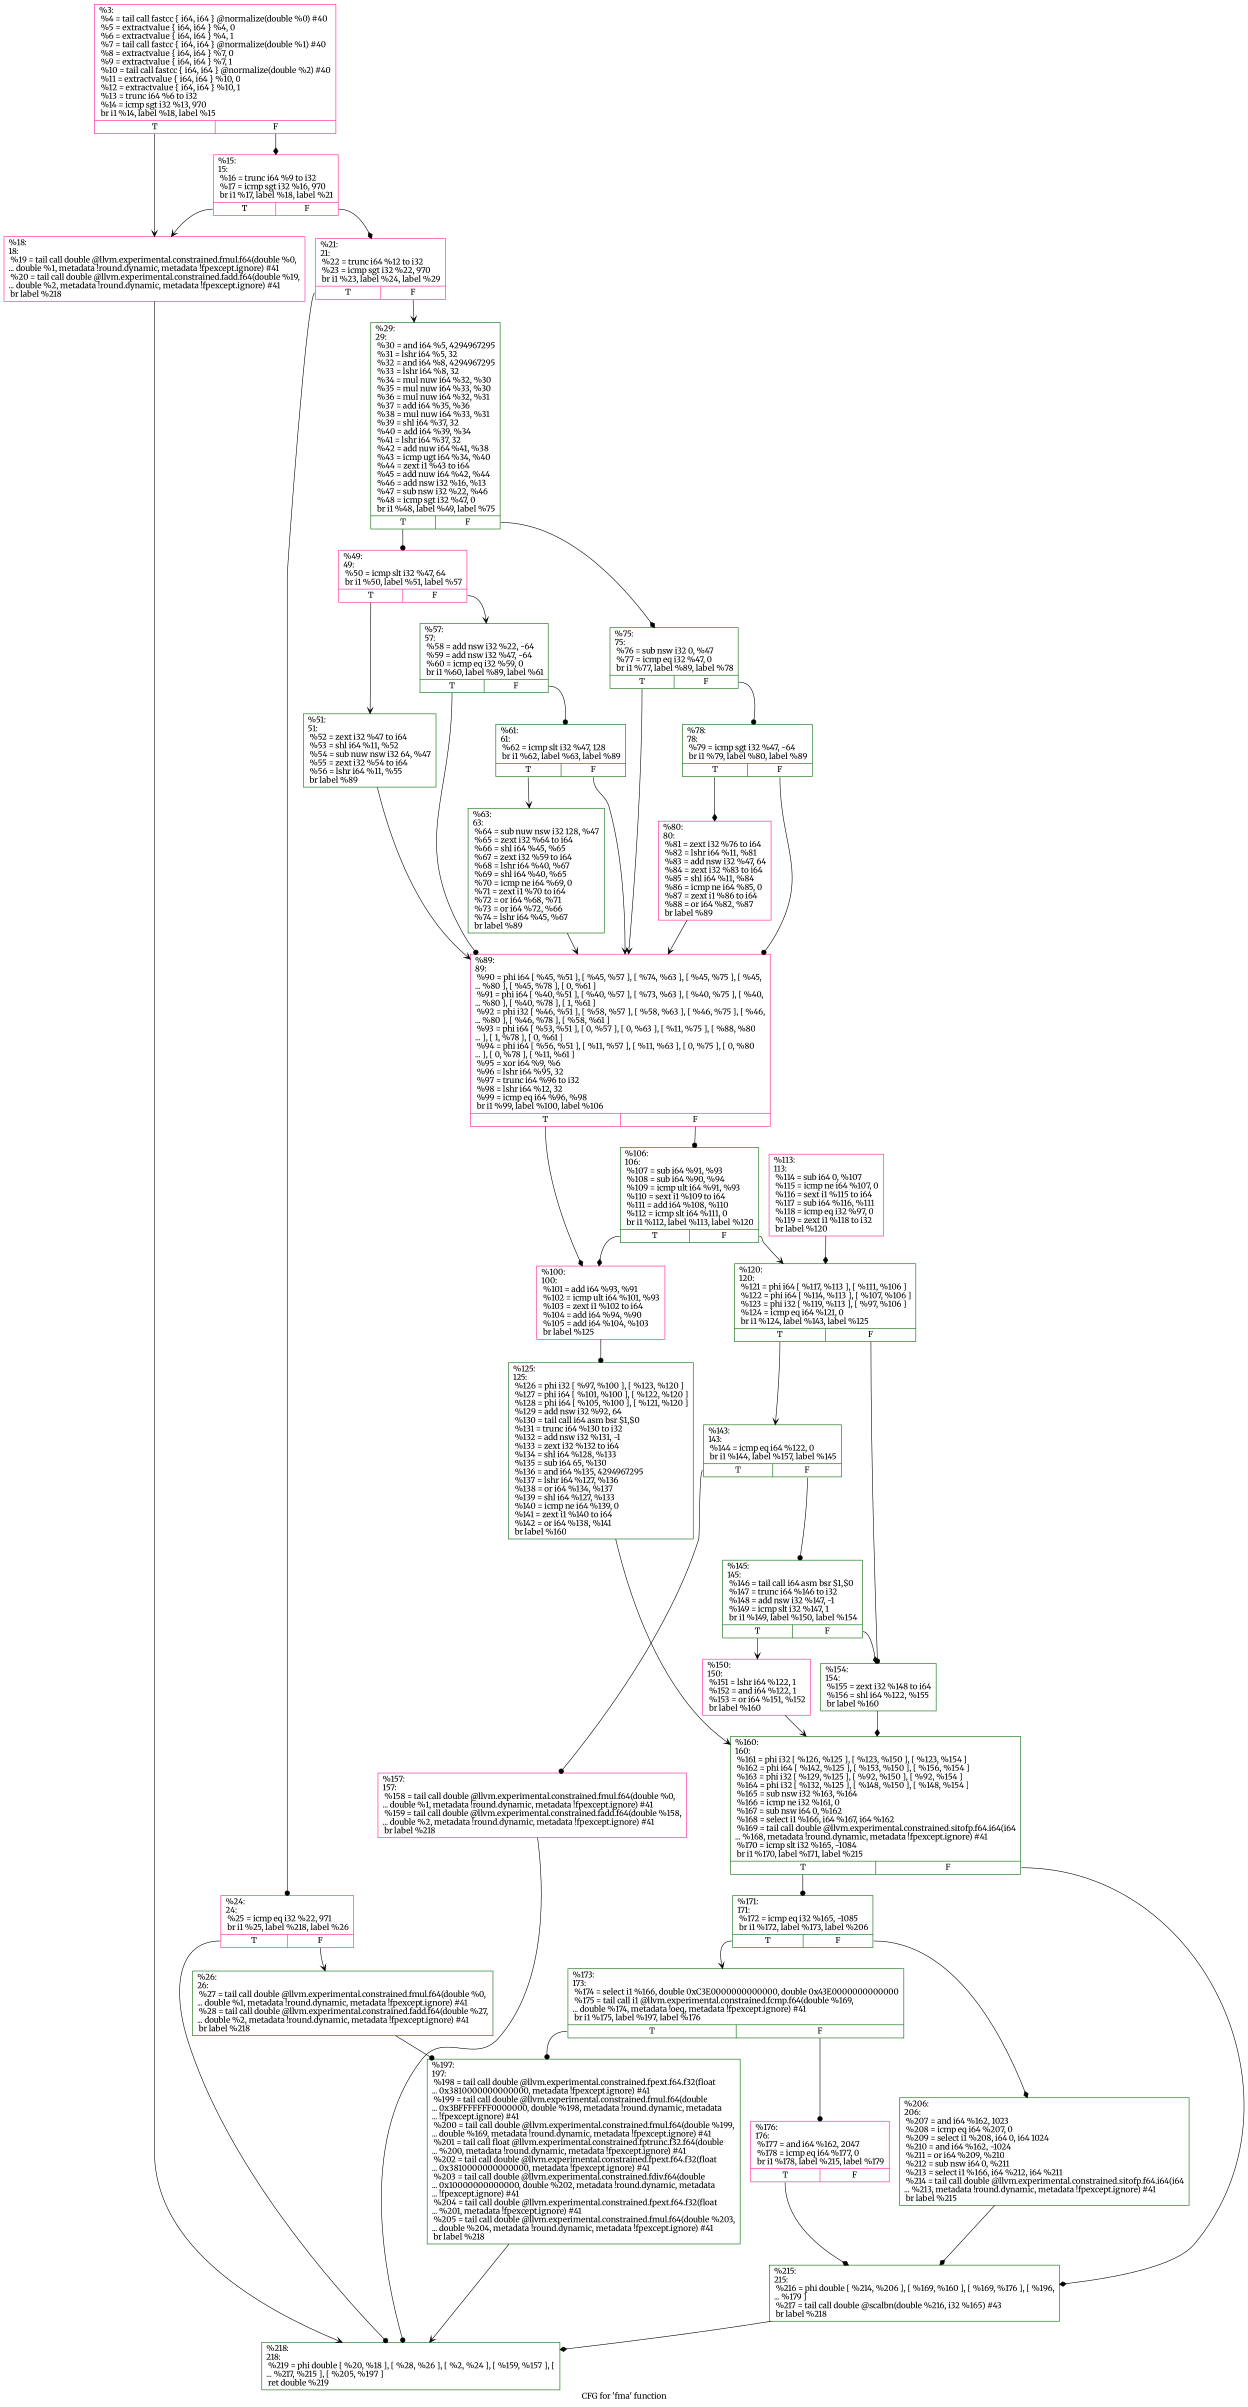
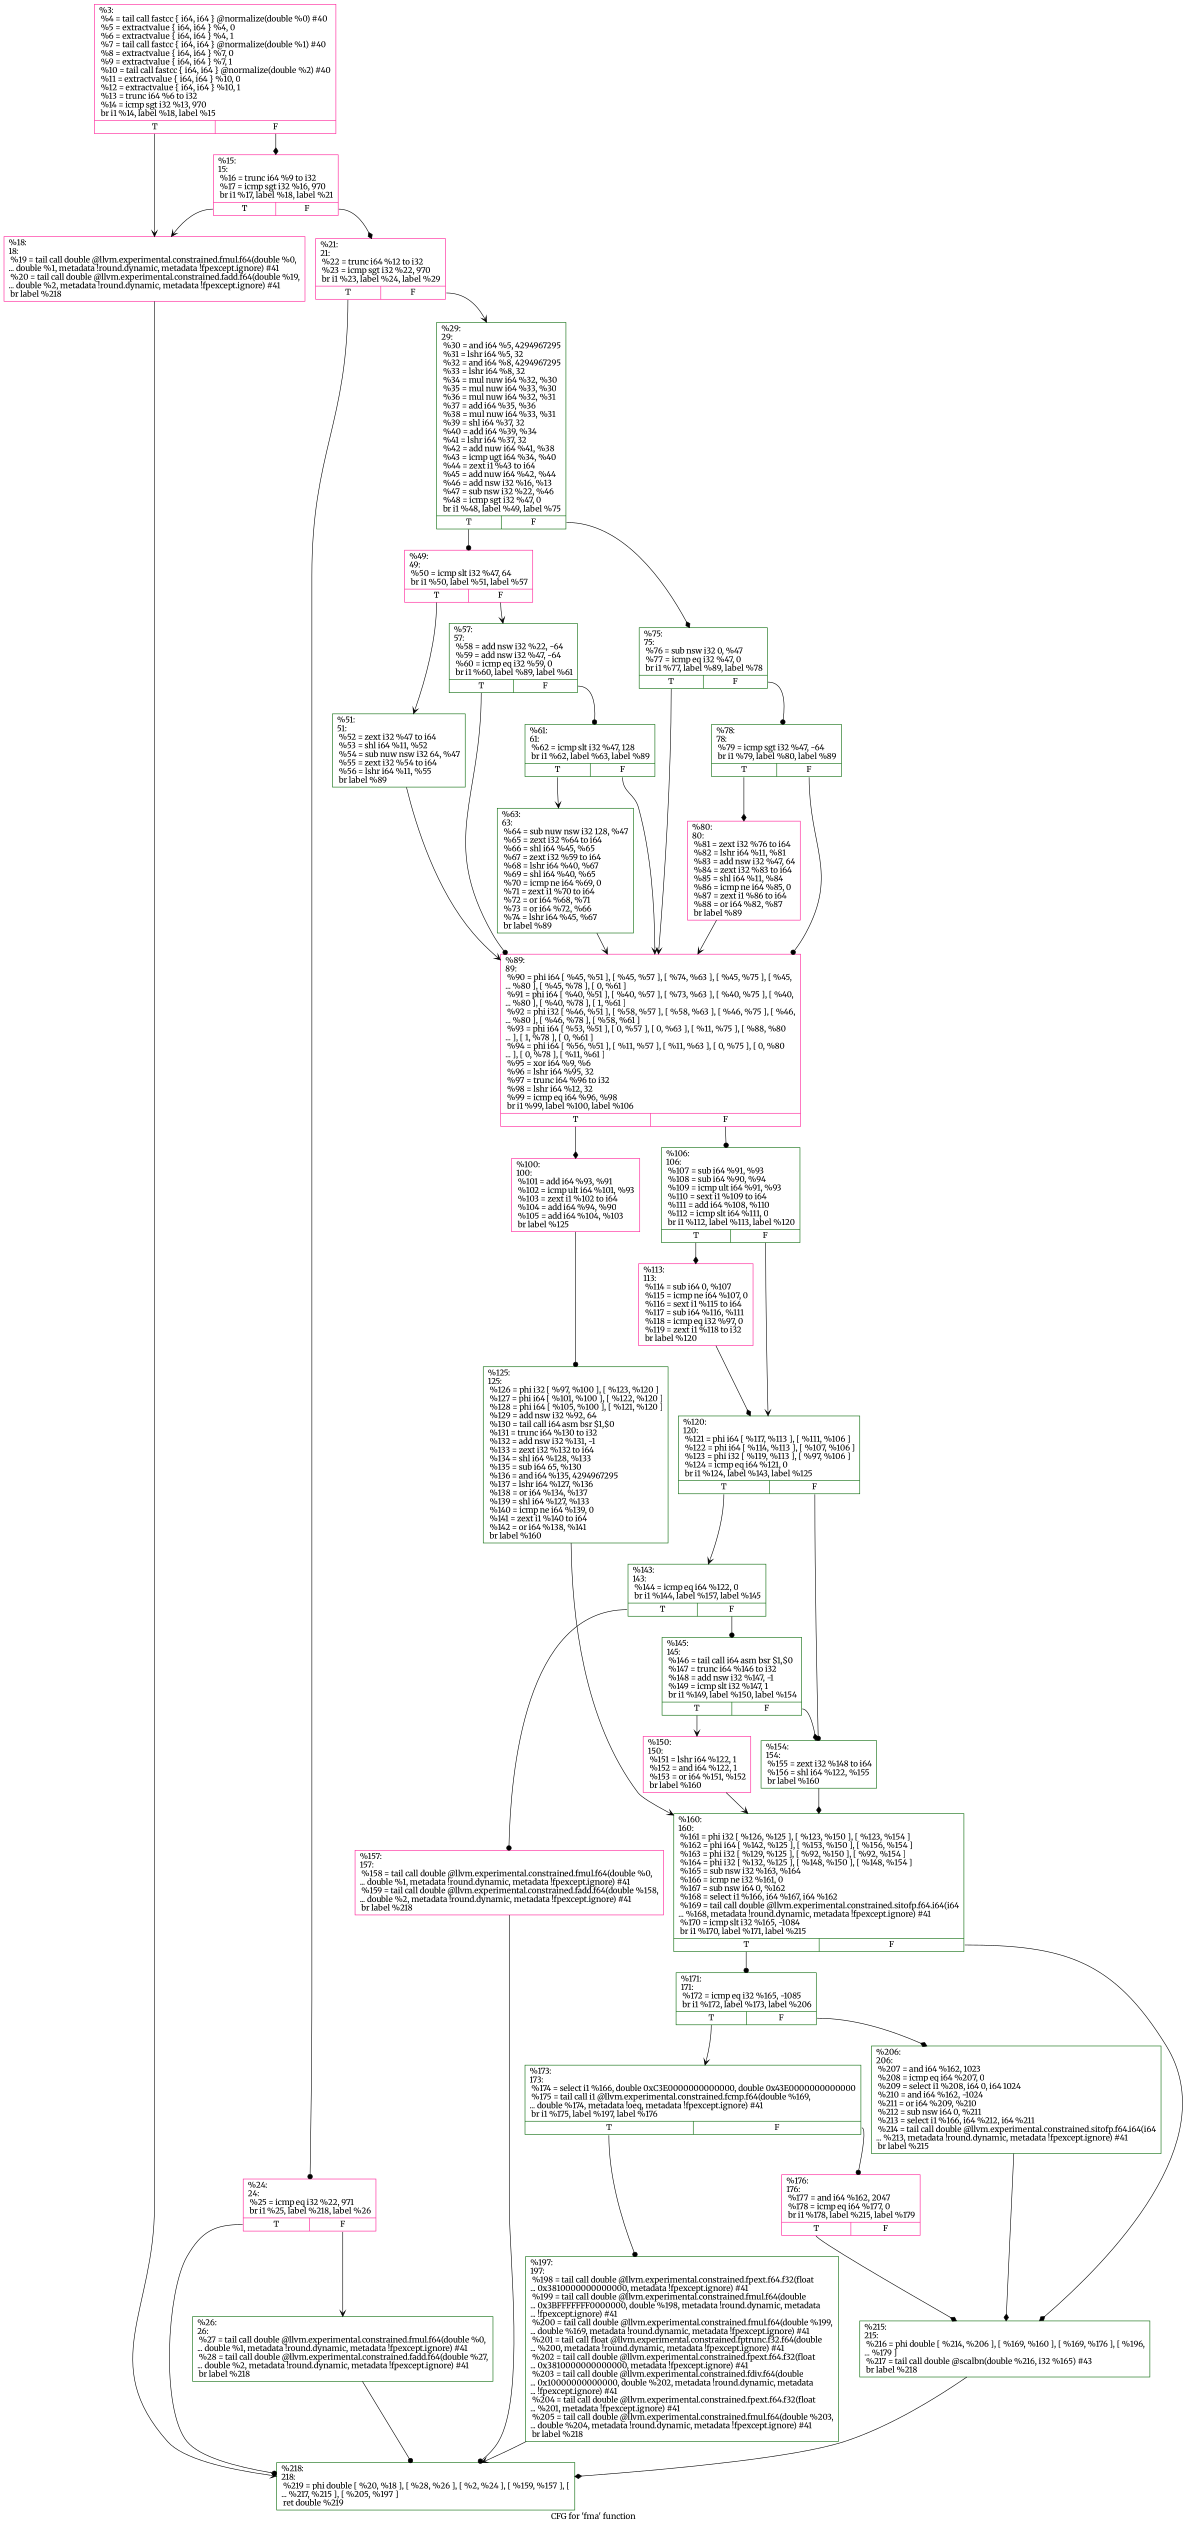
edge "%106:" -> "%100:": now "%106:" -> "%113:"
edge "%26:" -> "%197:": now "%26:" -> "%218:"
